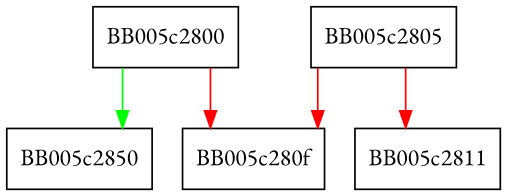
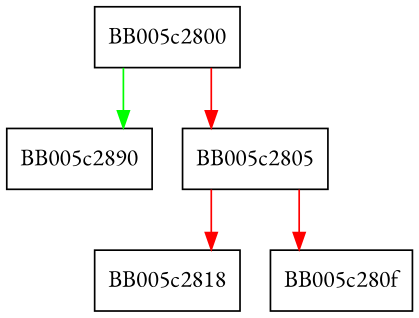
edge "BB005c2800" -> "BB005c280f": now "BB005c2800" -> "BB005c2805"
node "BB005c2850": label "BB005c2850" -> "BB005c2890"
node "BB005c2811": label "BB005c2811" -> "BB005c2818"
